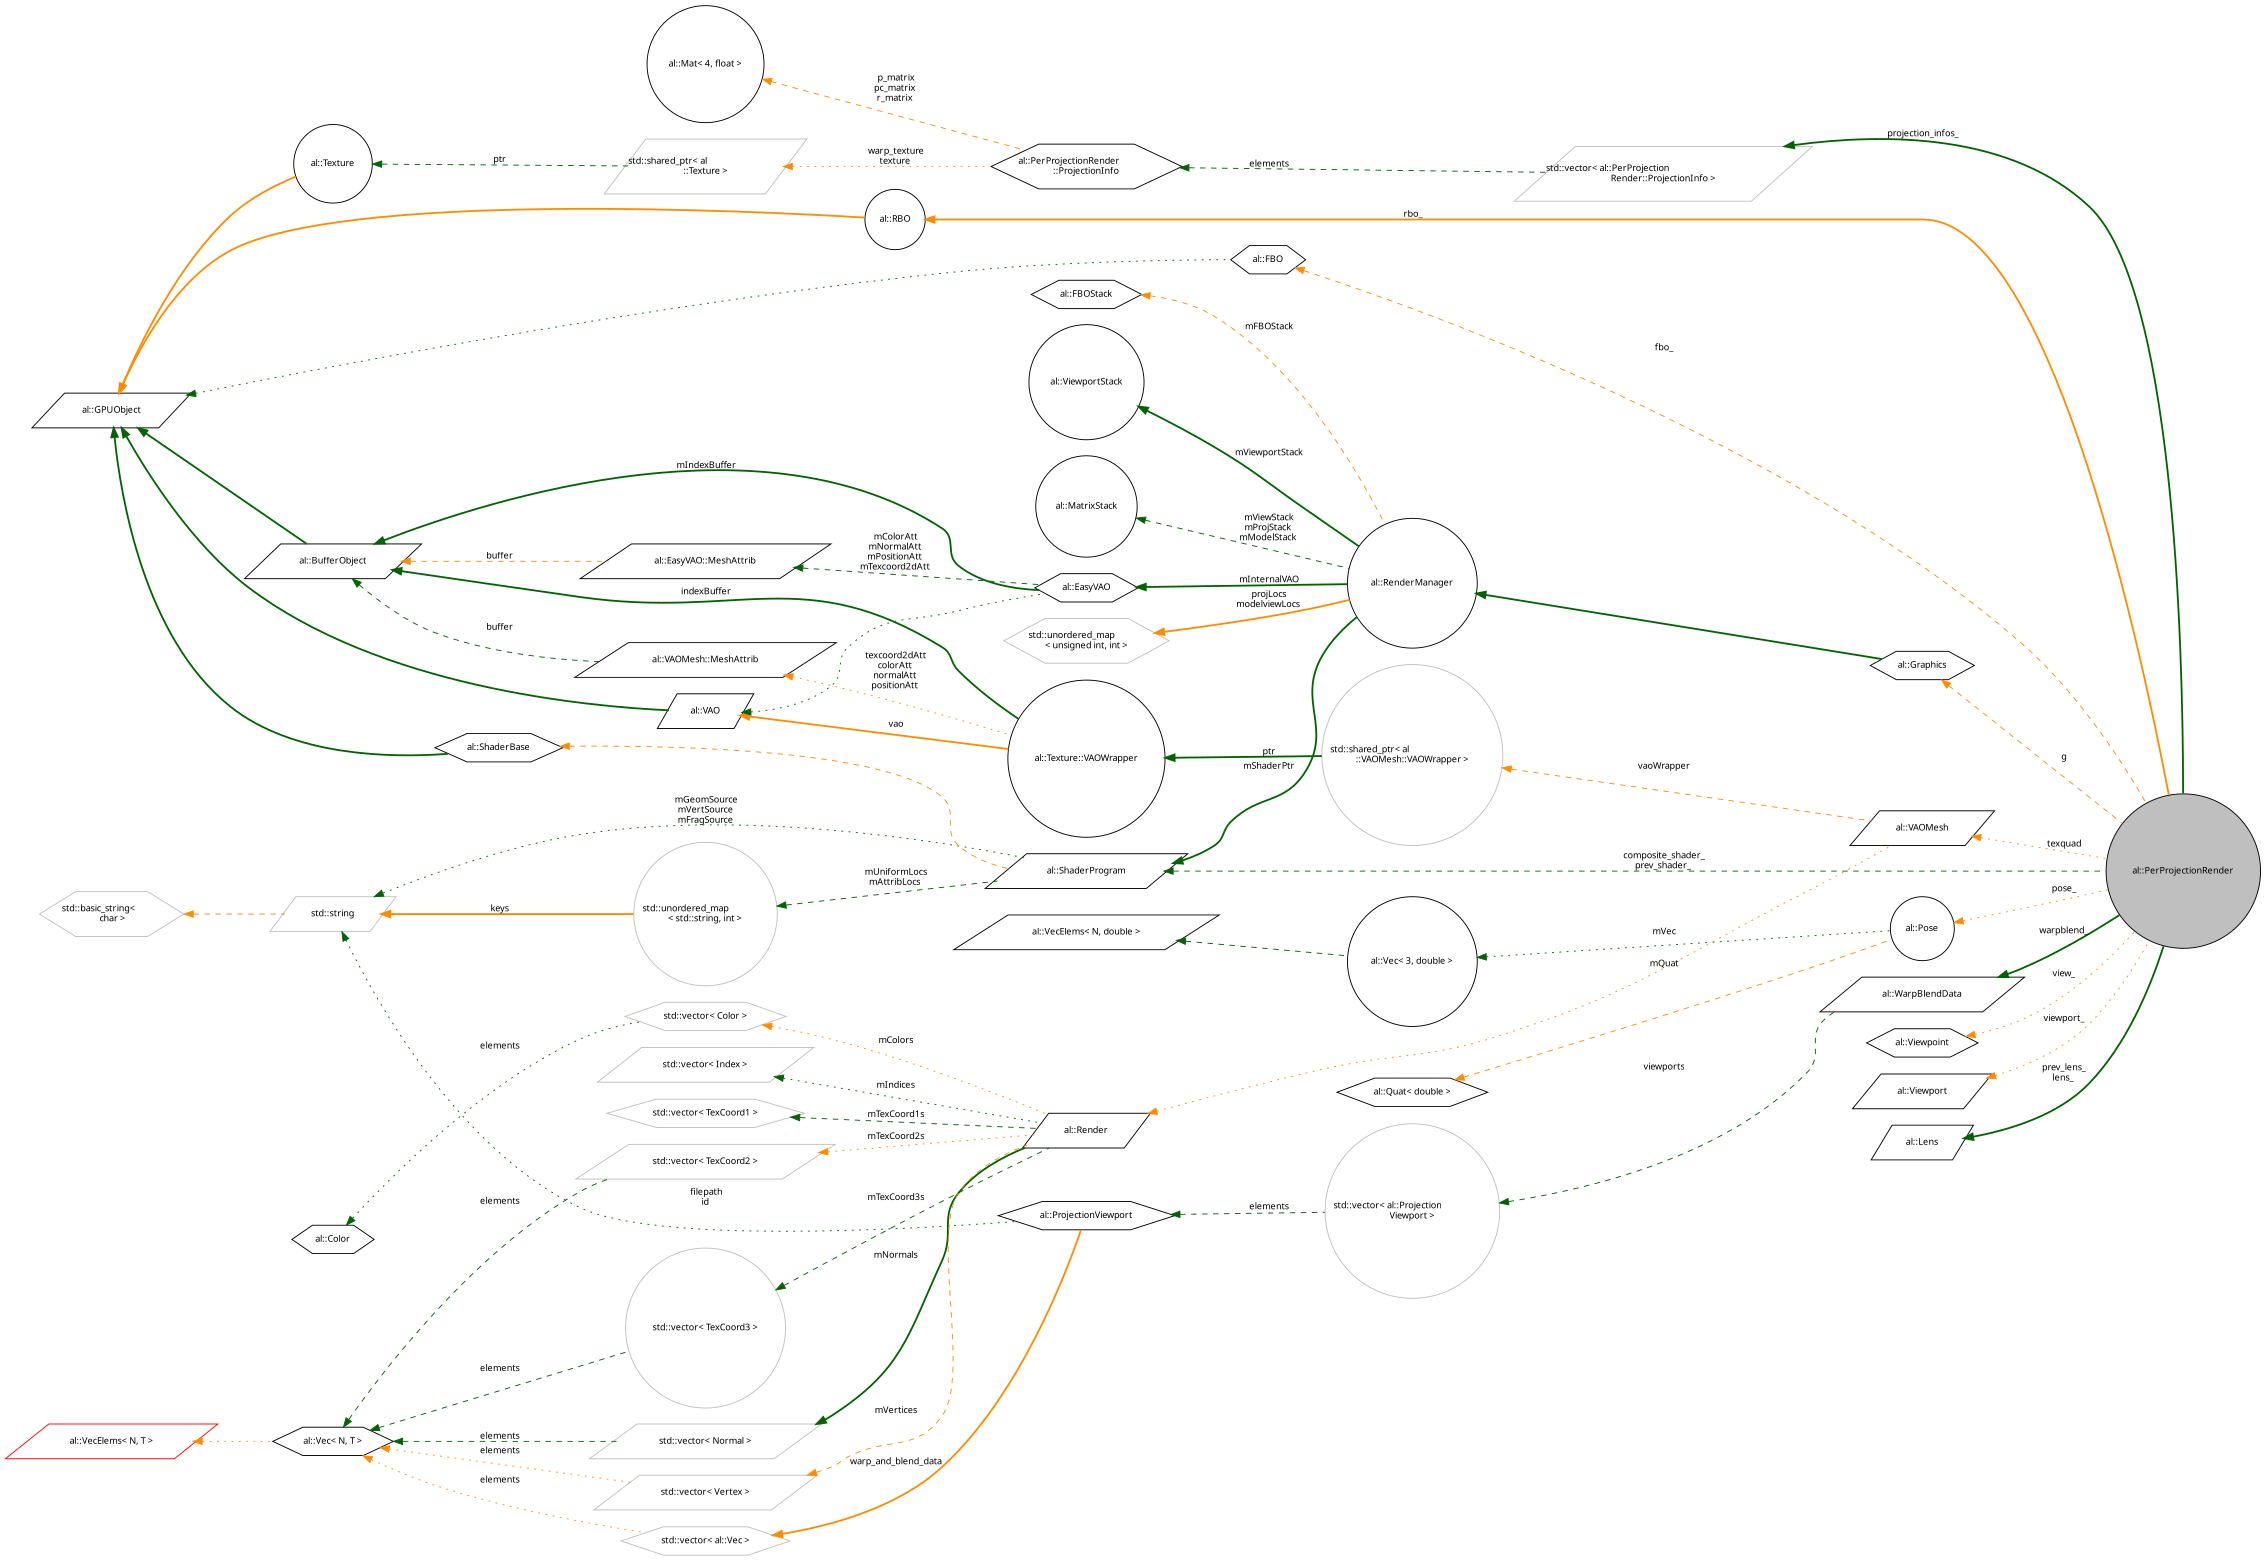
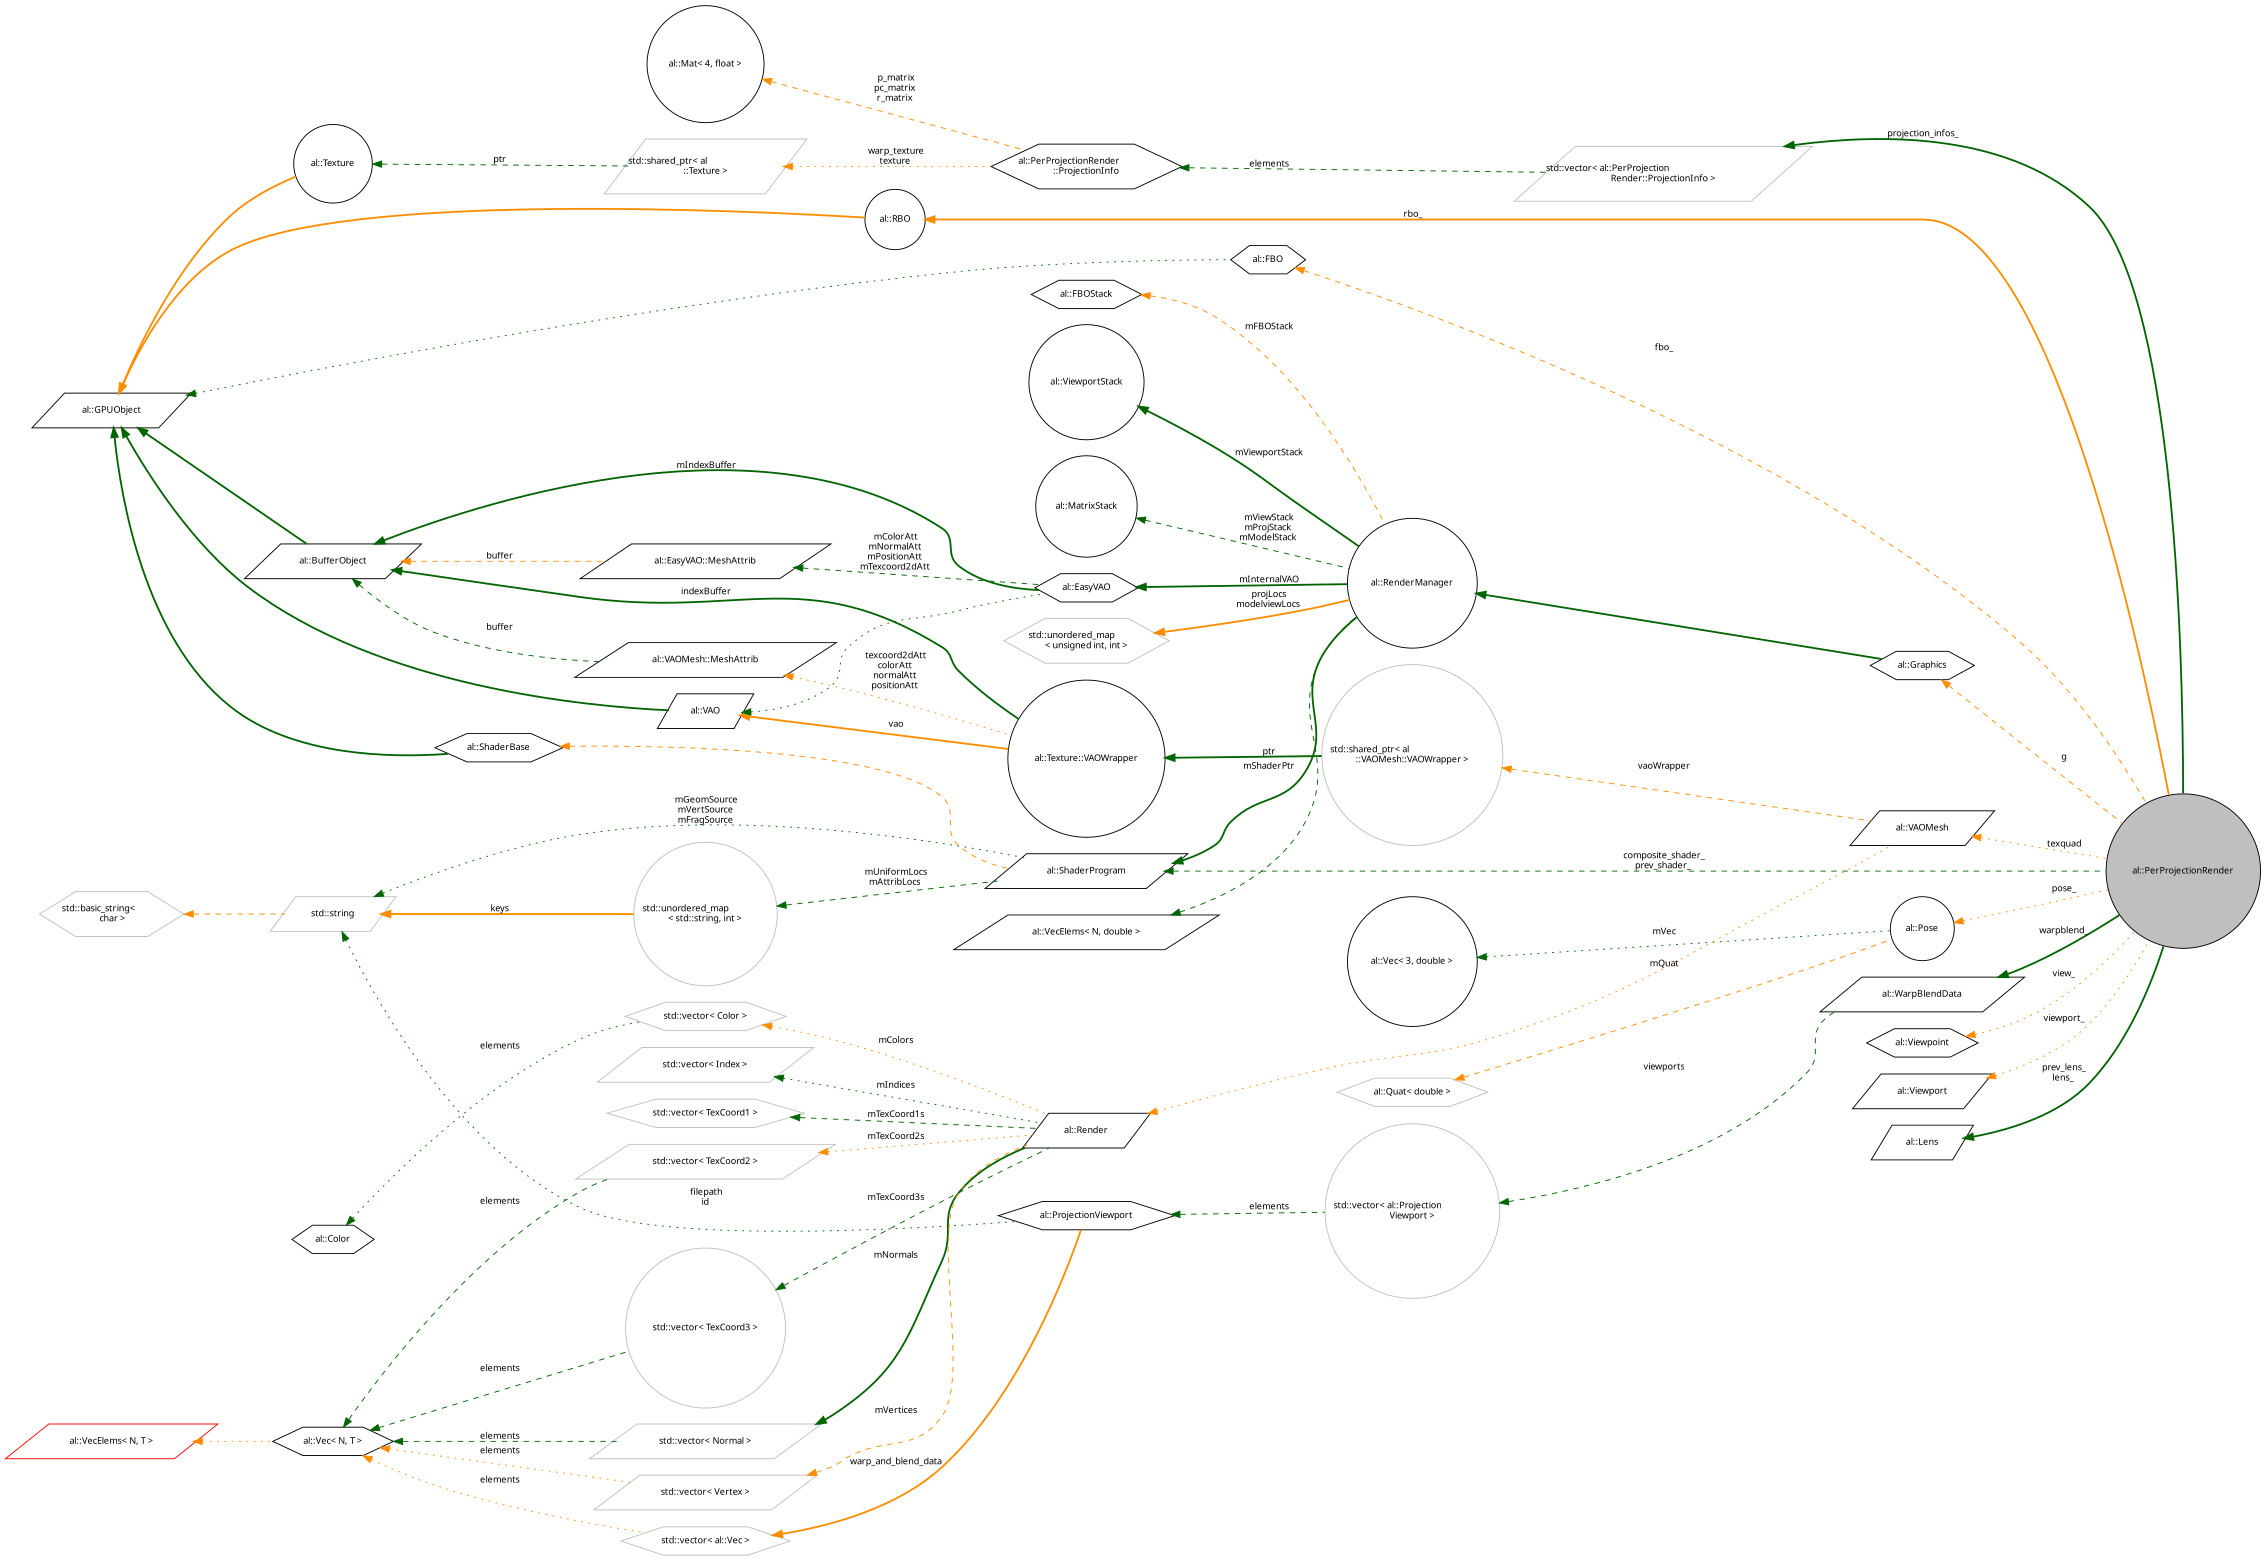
edge "al::Vec< 3, double >" -> "al::VecElems< N, double >": now "al::RenderManager" -> "al::VecElems< N, double >"
node "al::Quat< double >": color black -> grey75
